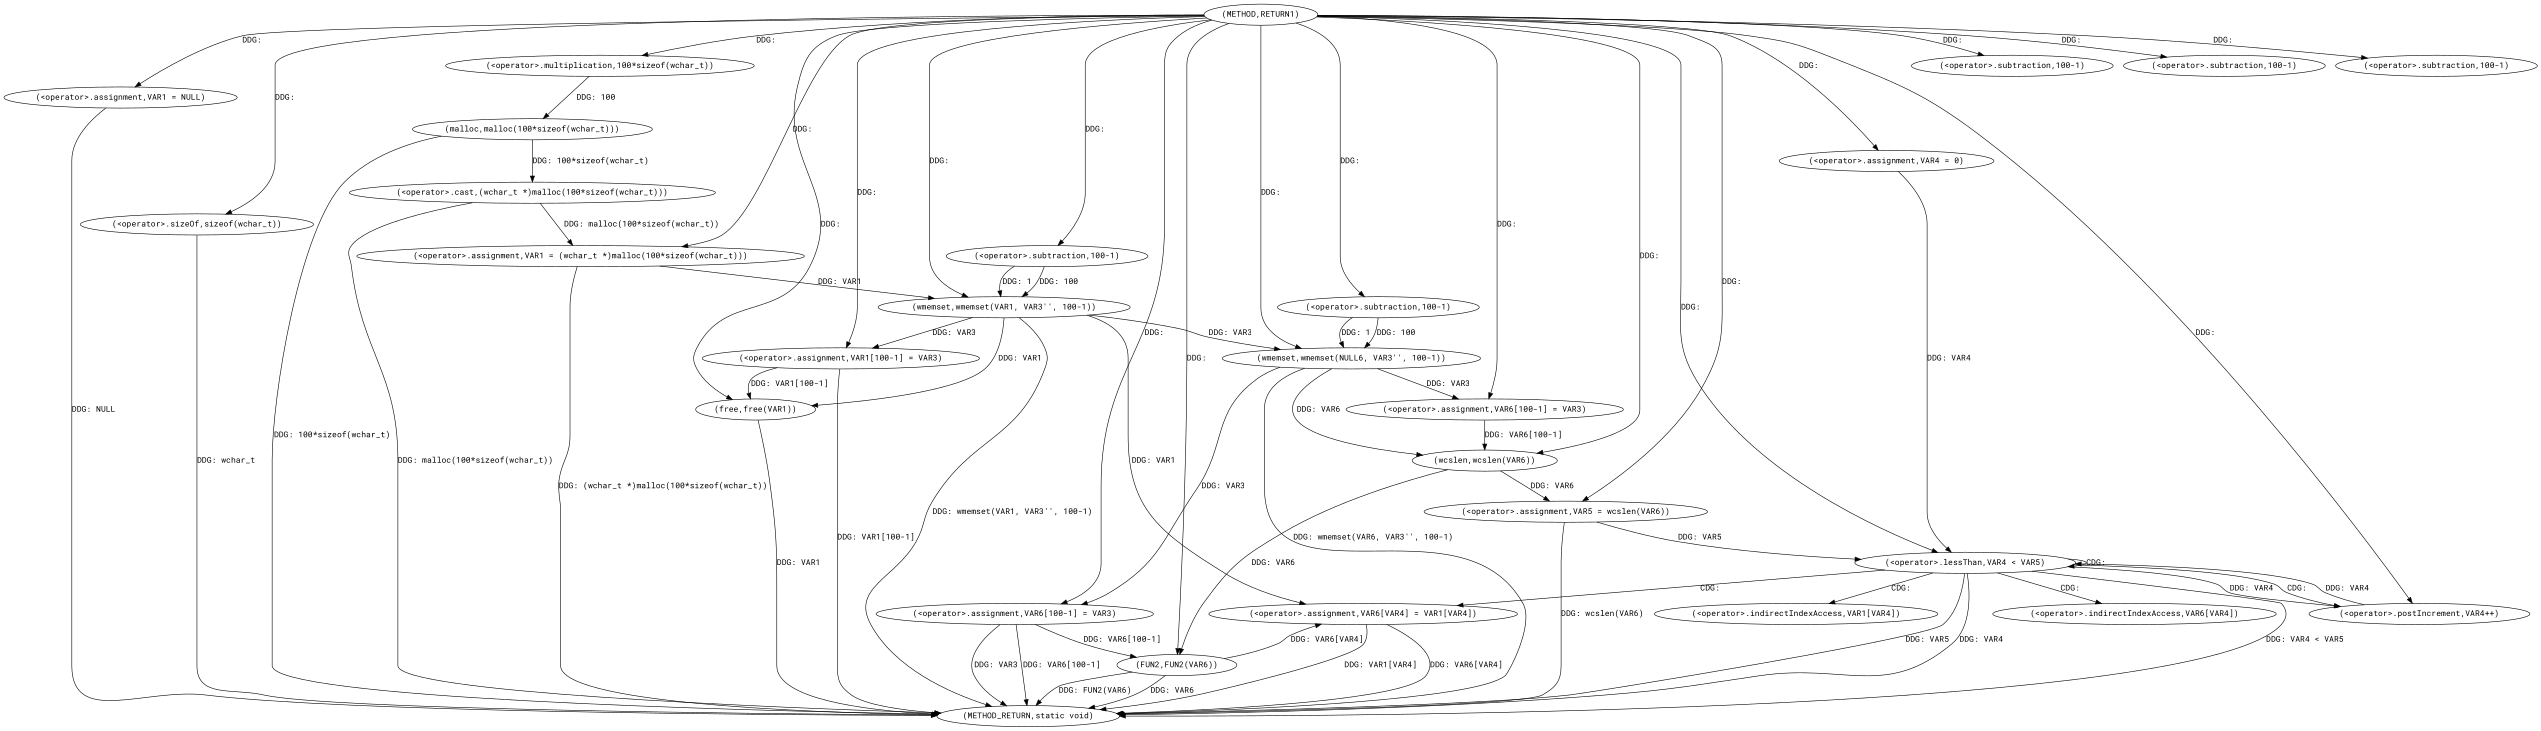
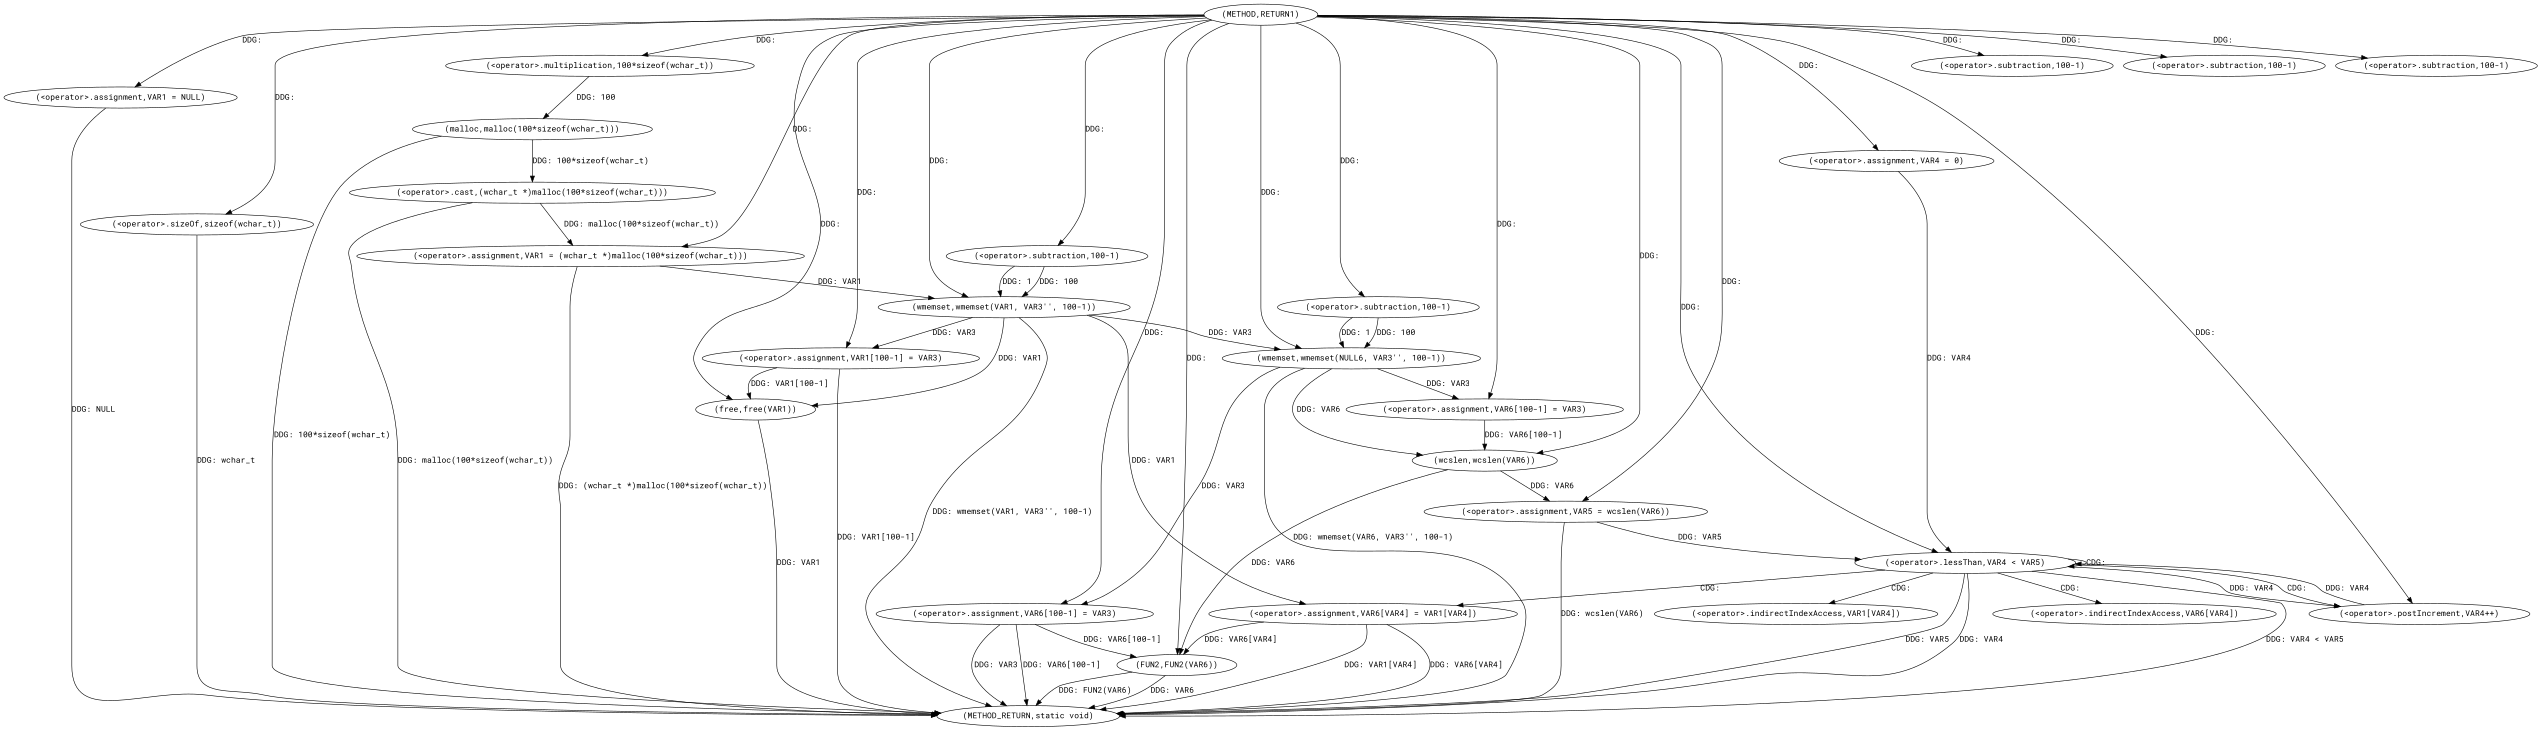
edge "(FUN2,FUN2(VAR6))" -> "(<operator>.assignment,VAR6[VAR4] = VAR1[VAR4])": reversed
